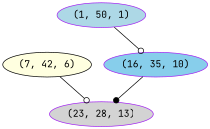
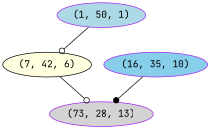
edge "(1, 50, 1)" -> "(16, 35, 10)": now "(1, 50, 1)" -> "(7, 42, 6)"
node "(23, 28, 13)": label "(23, 28, 13)" -> "(73, 28, 13)"
